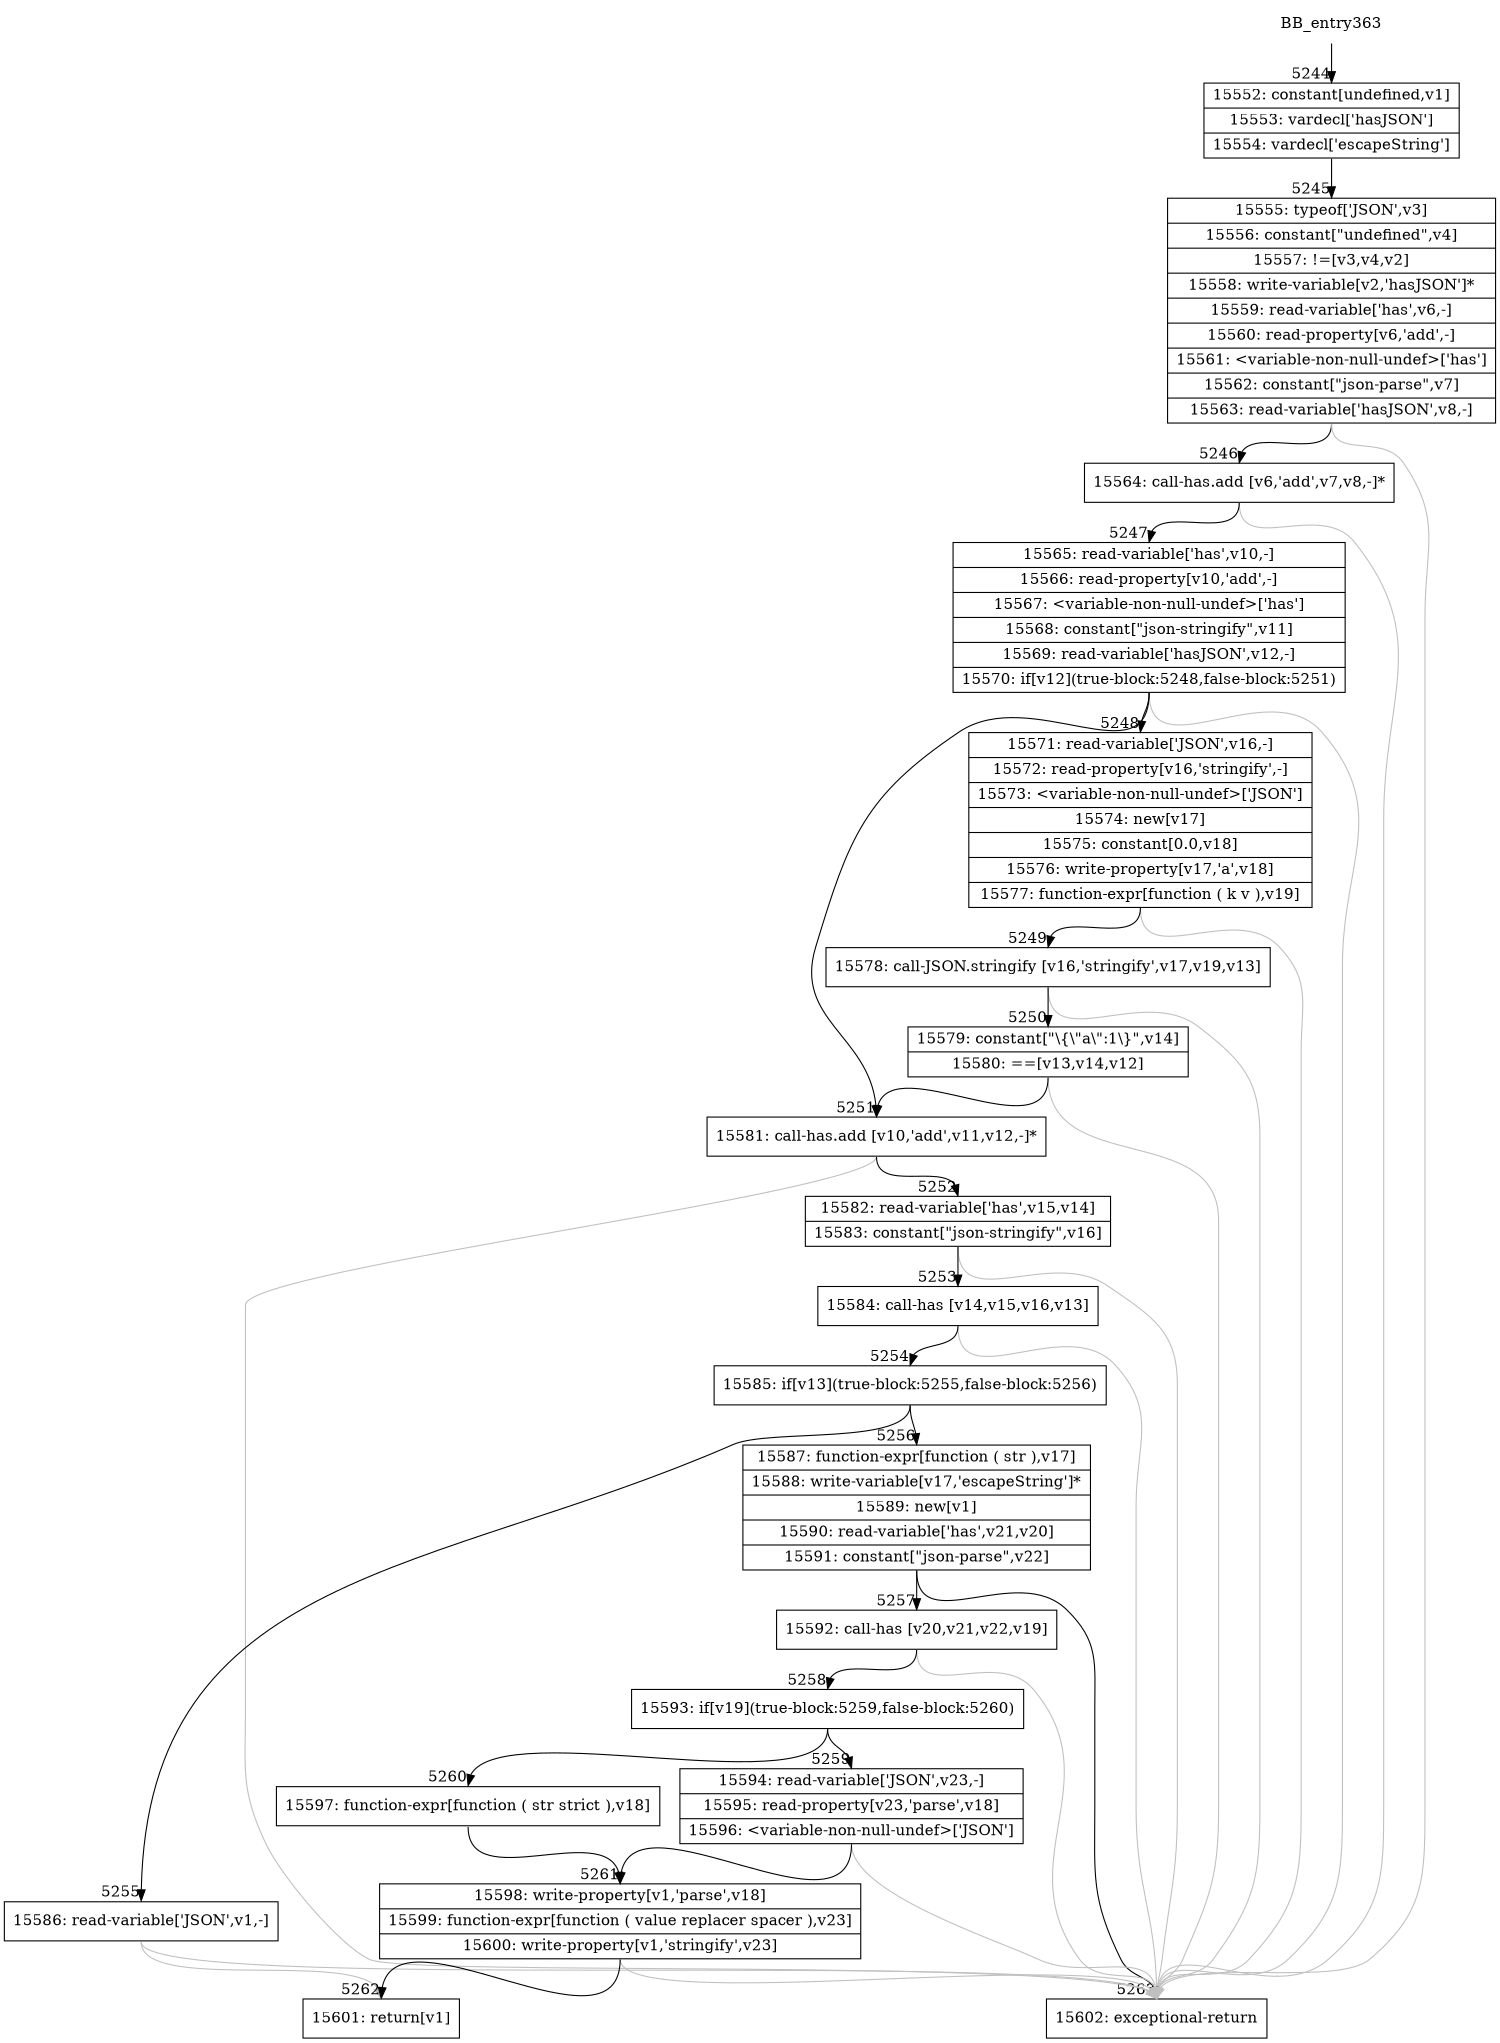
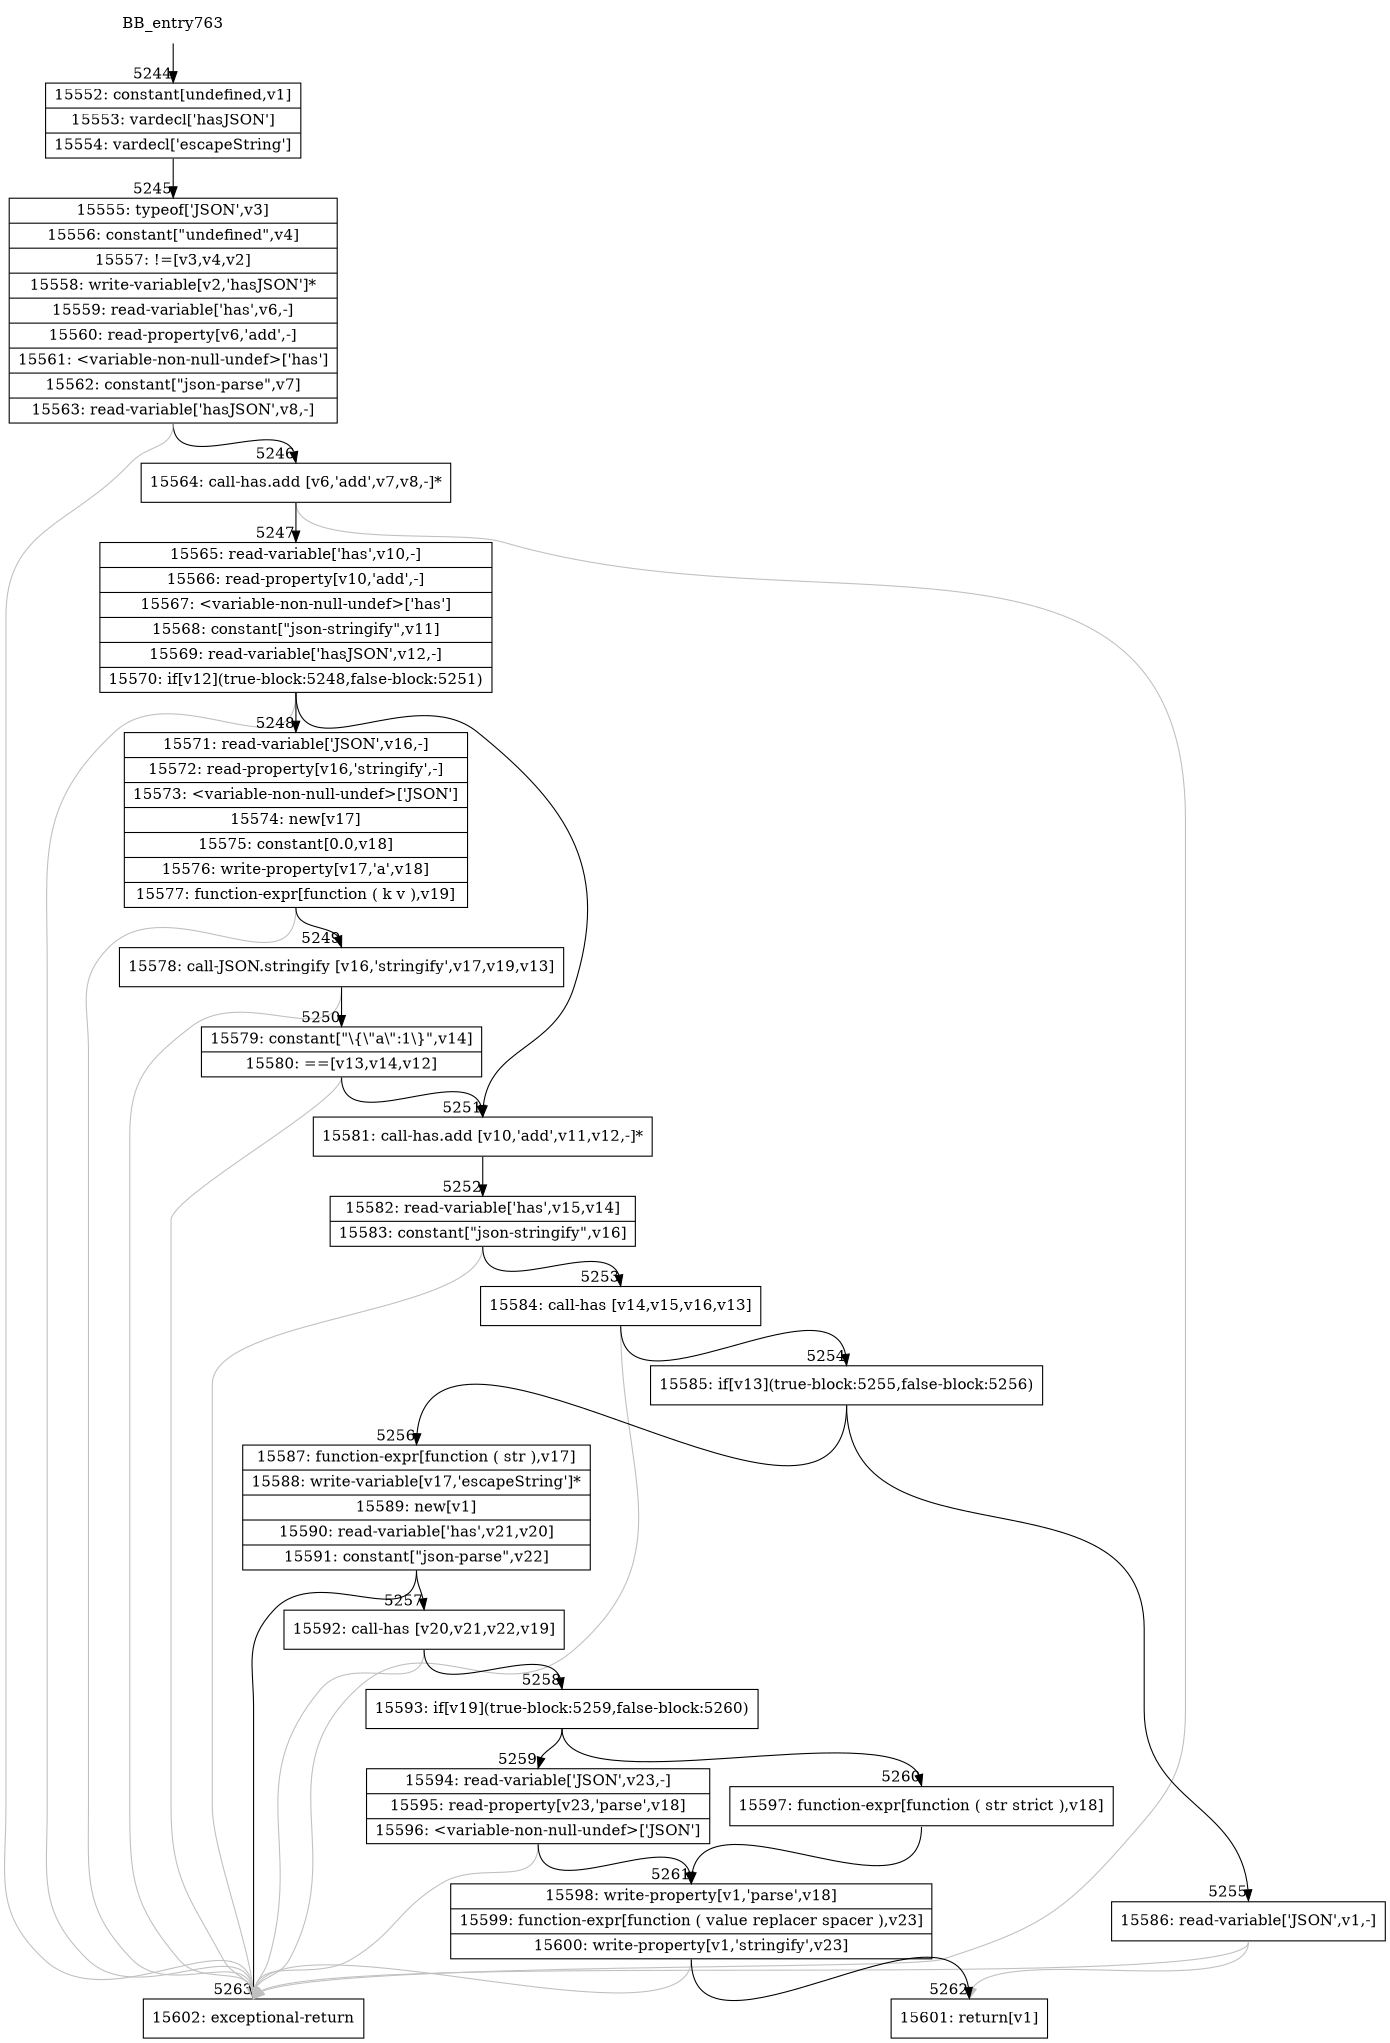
node "BB_entry363": label "BB_entry363" -> "BB_entry763"
edge "15581: call-has.add [v10,'add',v11,v12,-]*" -> "15602: exceptional-return": removed
